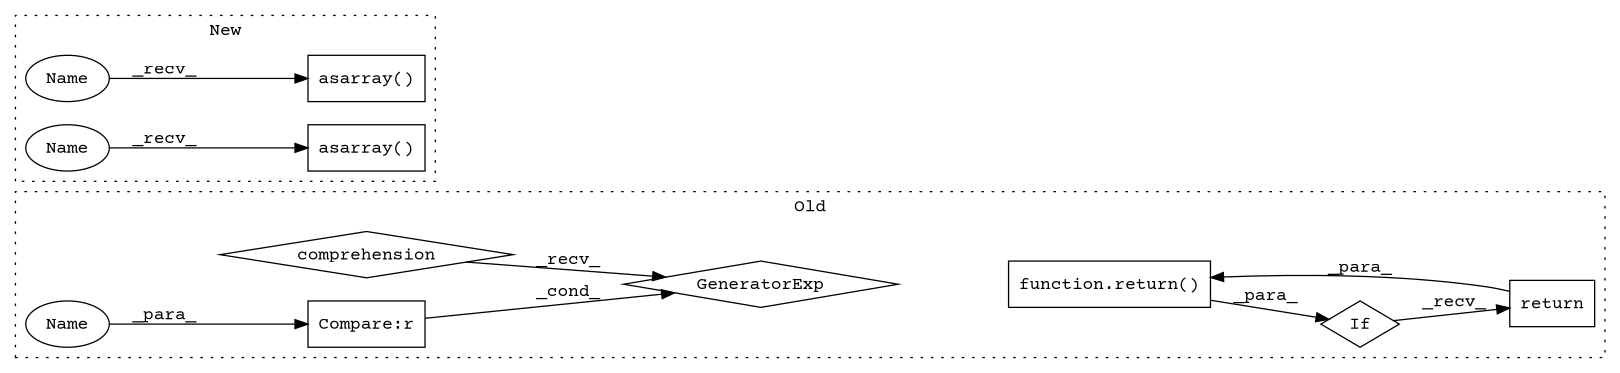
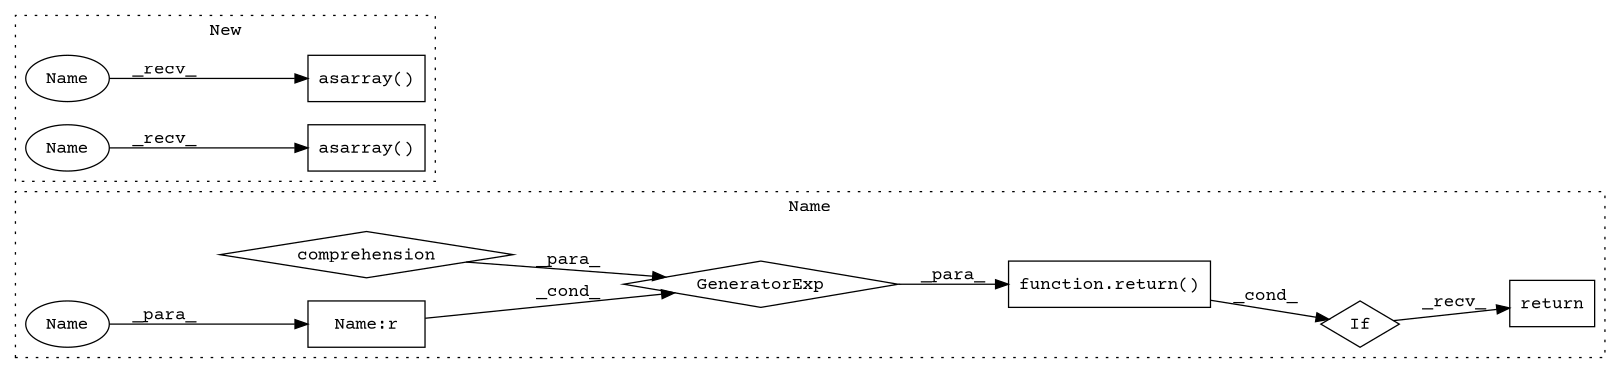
cluster "Old": label "Old" -> "Name"
edge "comprehension" -> "GeneratorExp": label "_recv_" -> "_para_"
edge "return" -> "function.return()": now "GeneratorExp" -> "function.return()"
edge "function.return()" -> "If": label "_para_" -> "_cond_"
node "Compare:r": label "Compare:r" -> "Name:r"
